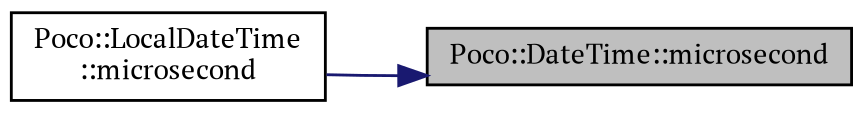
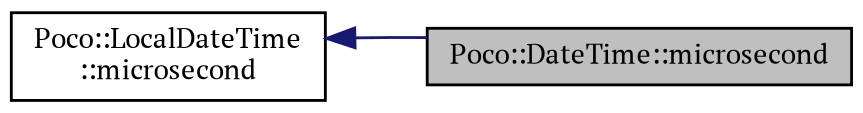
edge "Poco::LocalDateTime ::microsecond" -> "Poco::DateTime::microsecond": reversed
